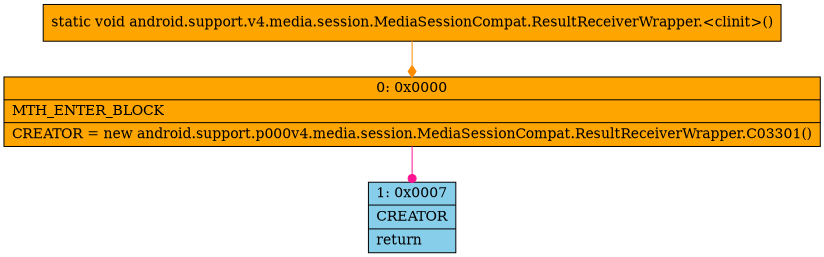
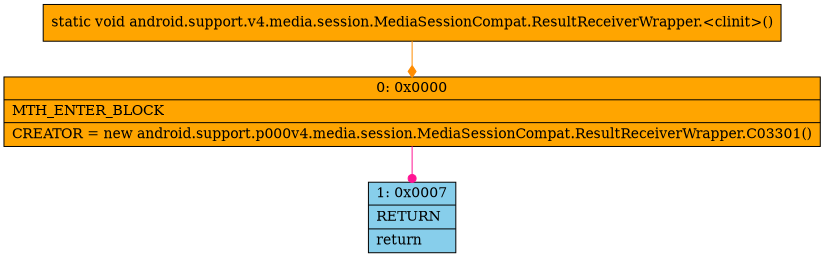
node "1: 0x0007": text "CREATOR" -> "RETURN"
